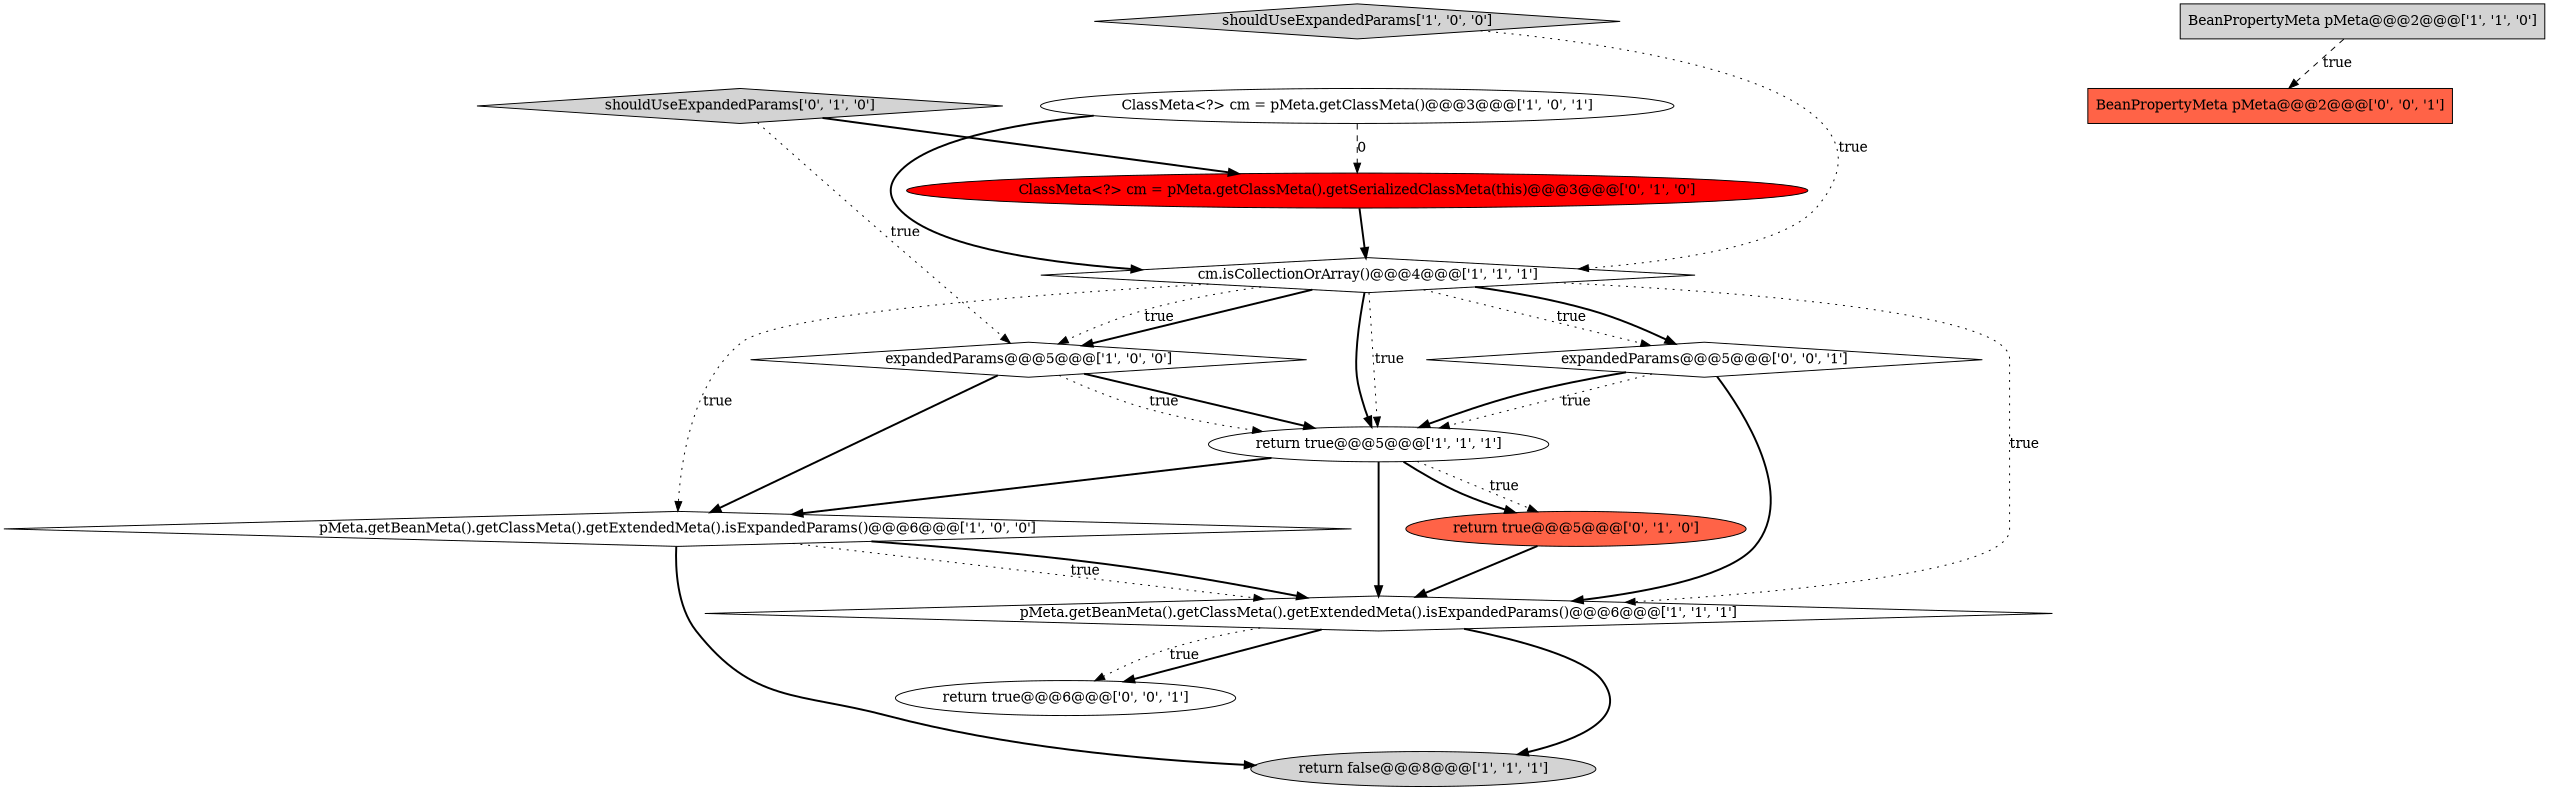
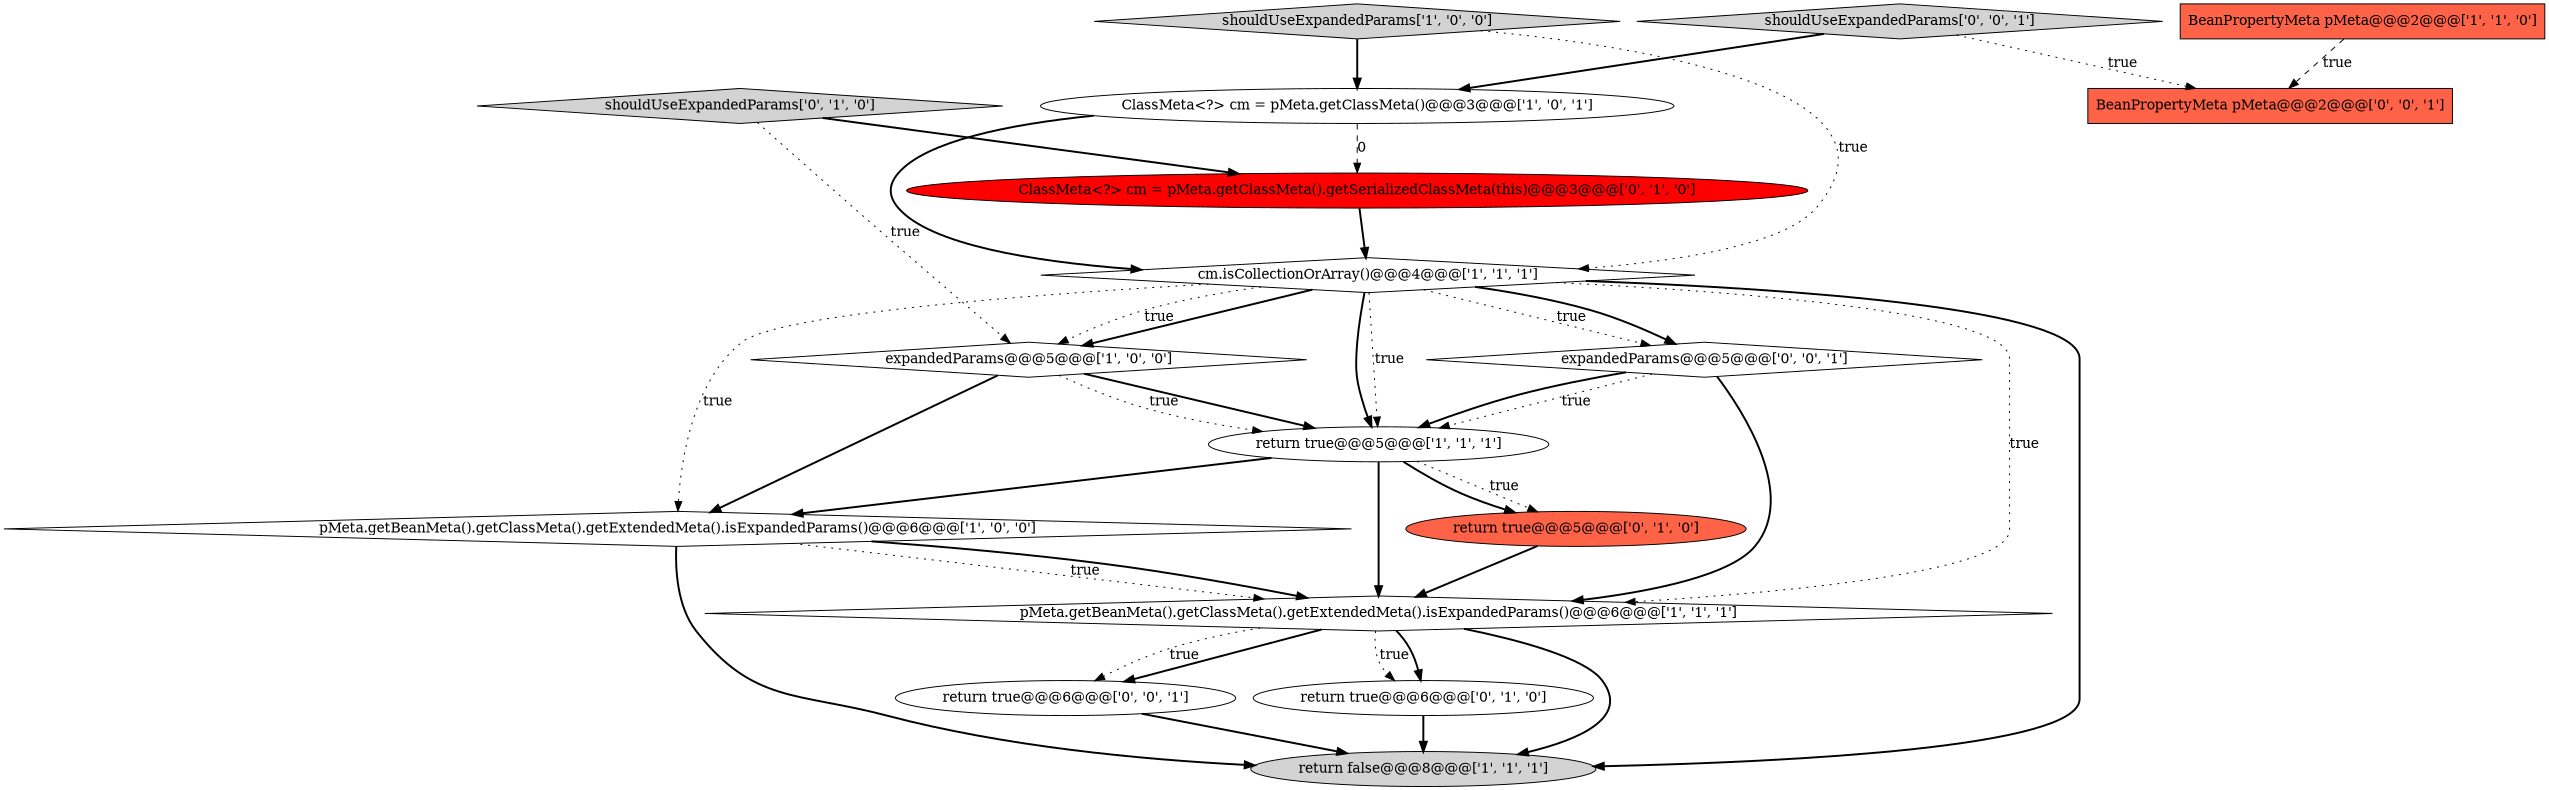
node "shouldUseExpandedParams['0', '0', '1']": added
node "BeanPropertyMeta pMeta@@@2@@@['1', '1', '0']": fillcolor lightgray -> tomato
edge "shouldUseExpandedParams['1', '0', '0']" -> "ClassMeta<?> cm = pMeta.getClassMeta()@@@3@@@['1', '0', '1']": added
edge "cm.isCollectionOrArray()@@@4@@@['1', '1', '1']" -> "return false@@@8@@@['1', '1', '1']": added
node "return true@@@6@@@['0', '1', '0']": added
edge "return true@@@6@@@['0', '0', '1']" -> "return false@@@8@@@['1', '1', '1']": added
